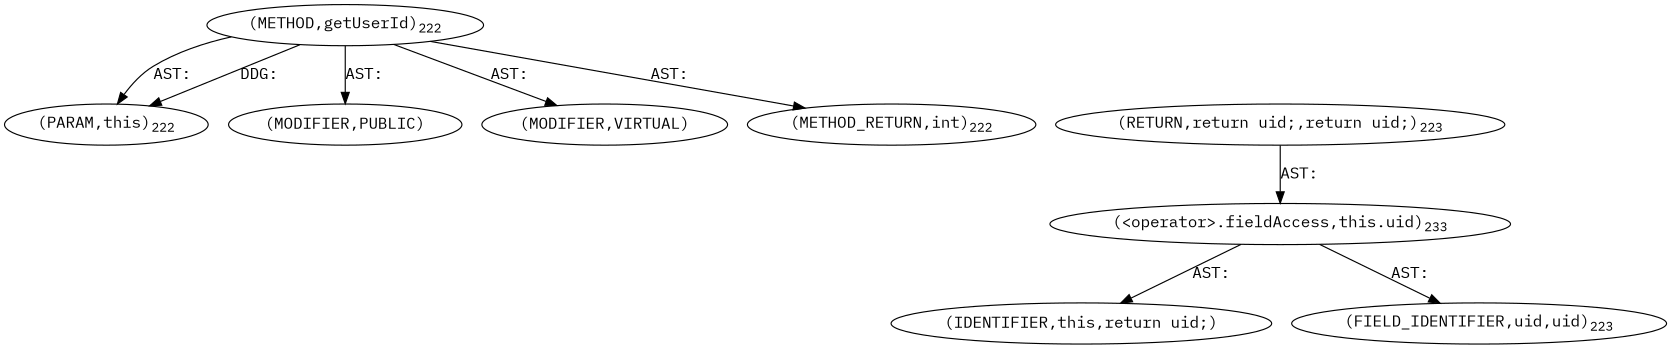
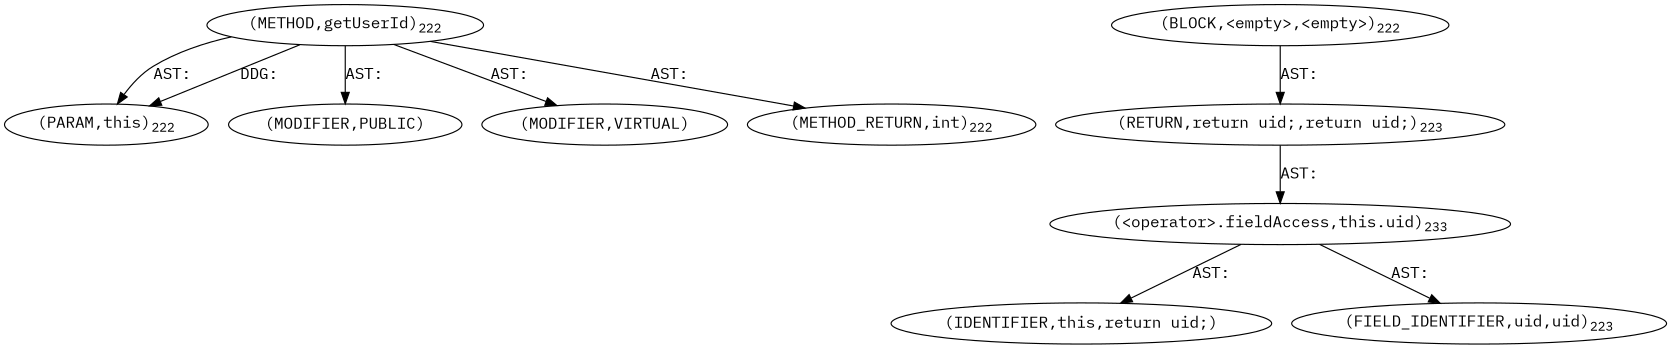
node "(BLOCK,<empty>,<empty>)": added
